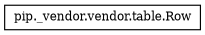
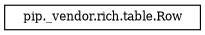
node "pip._vendor.vendor.table.Row": label "pip._vendor.vendor.table.Row" -> "pip._vendor.rich.table.Row"
